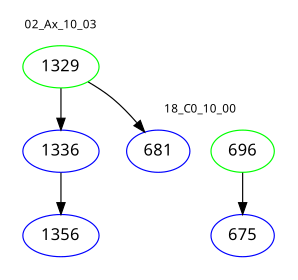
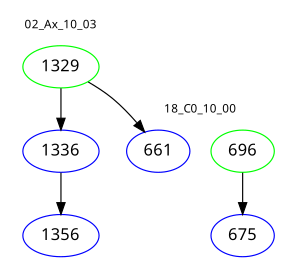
node "681": label "681" -> "661"
